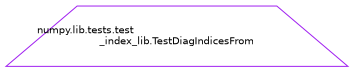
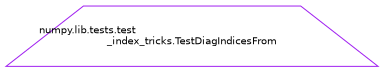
node "numpy.lib.tests.test _index_lib.TestDiagIndicesFrom": label "numpy.lib.tests.test _index_lib.TestDiagIndicesFrom" -> "numpy.lib.tests.test _index_tricks.TestDiagIndicesFrom"
